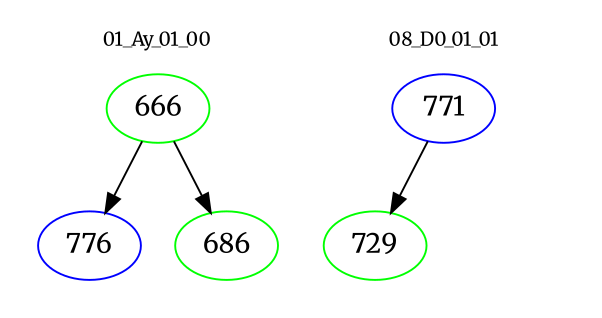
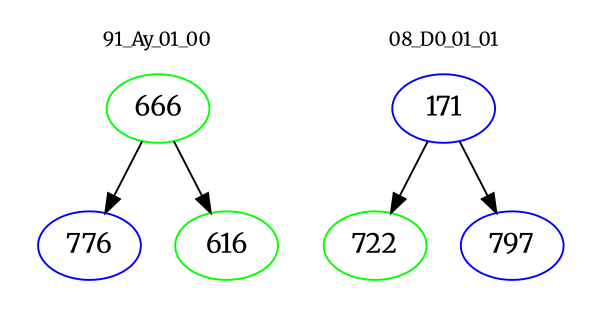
cluster "01_Ay_01_00": label "01_Ay_01_00" -> "91_Ay_01_00"
node "771": label "771" -> "171"
node "686": label "686" -> "616"
node "729": label "729" -> "722"
node "797": added
